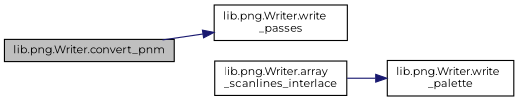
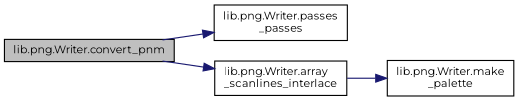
node "lib.png.Writer.write _passes": label "lib.png.Writer.write _passes" -> "lib.png.Writer.passes _passes"
edge "lib.png.Writer.convert_pnm" -> "lib.png.Writer.array _scanlines_interlace": added
node "lib.png.Writer.write _palette": label "lib.png.Writer.write _palette" -> "lib.png.Writer.make _palette"
